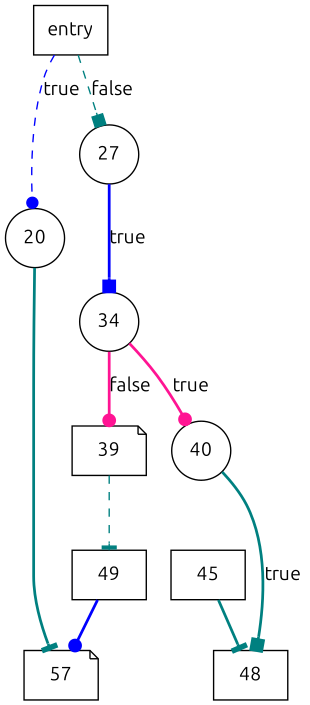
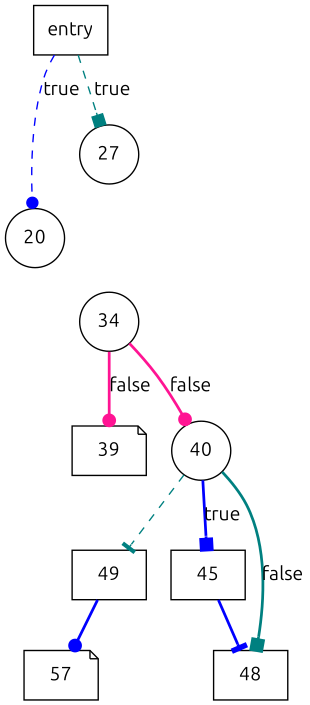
edge "entry" -> "27": label "false" -> "true"
edge "27" -> "34": removed, label "true"
edge "34" -> "40": label "true" -> "false"
edge "20" -> "57": removed
edge "40" -> "45": added, label "true"
edge "39" -> "49": now "40" -> "49"
edge "40" -> "48": label "true" -> "false"
edge "45" -> "48": color teal -> blue
